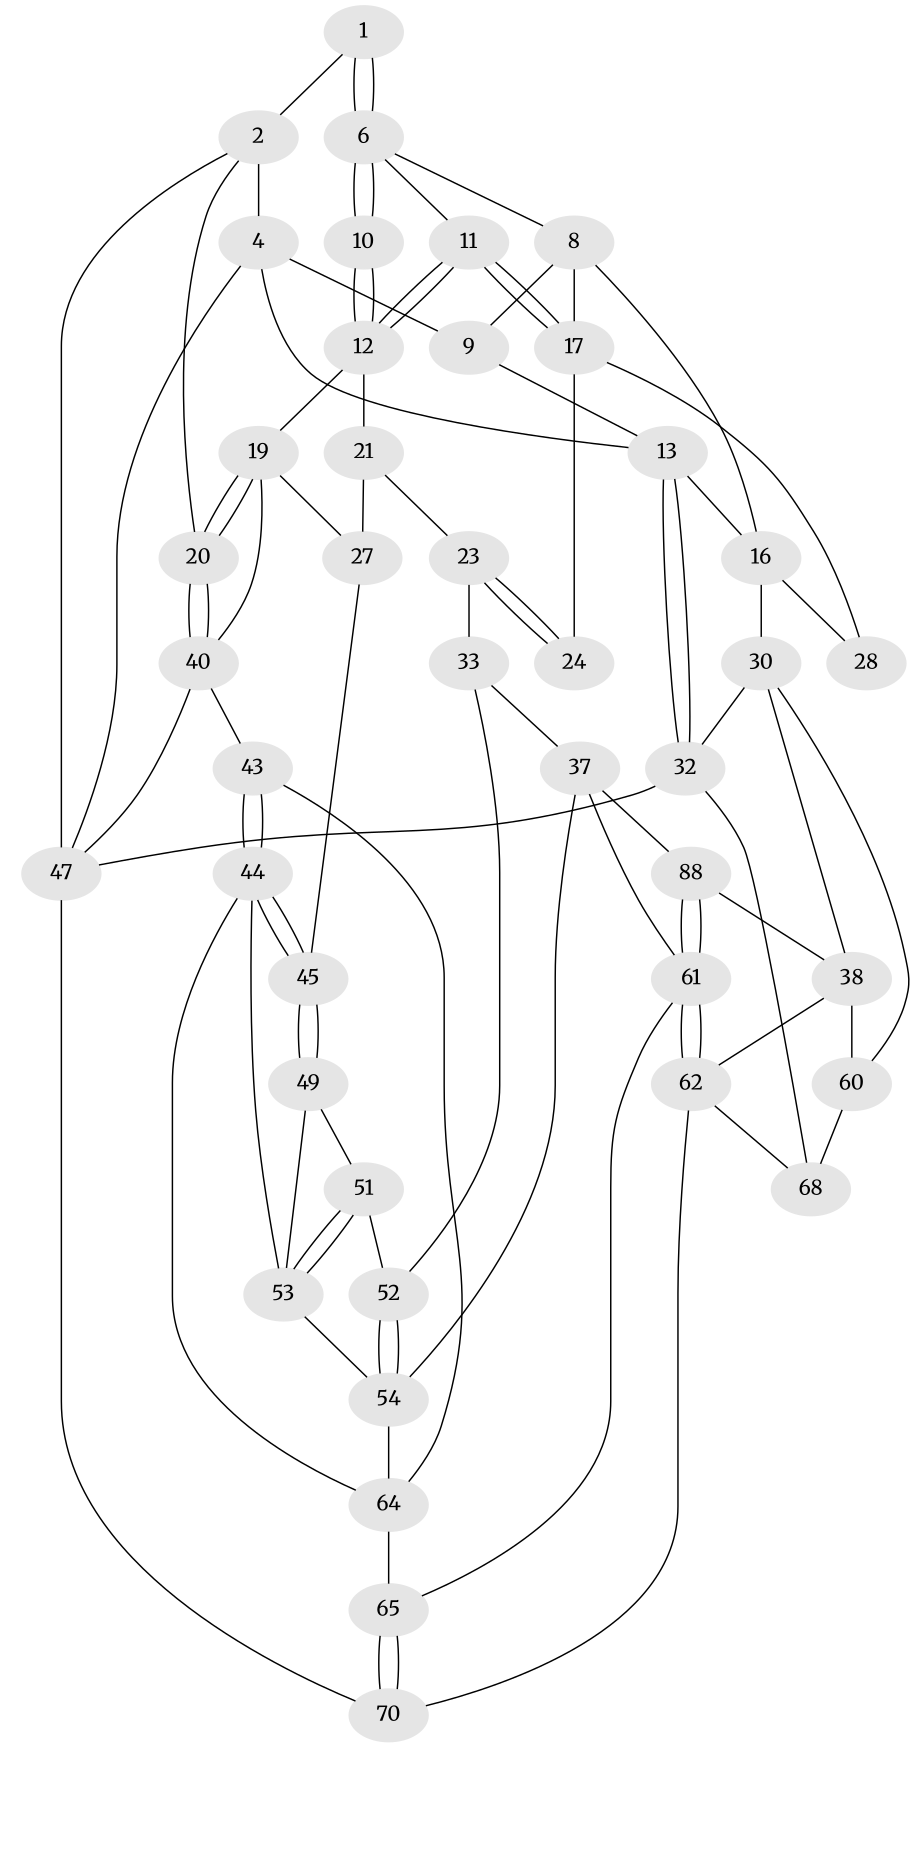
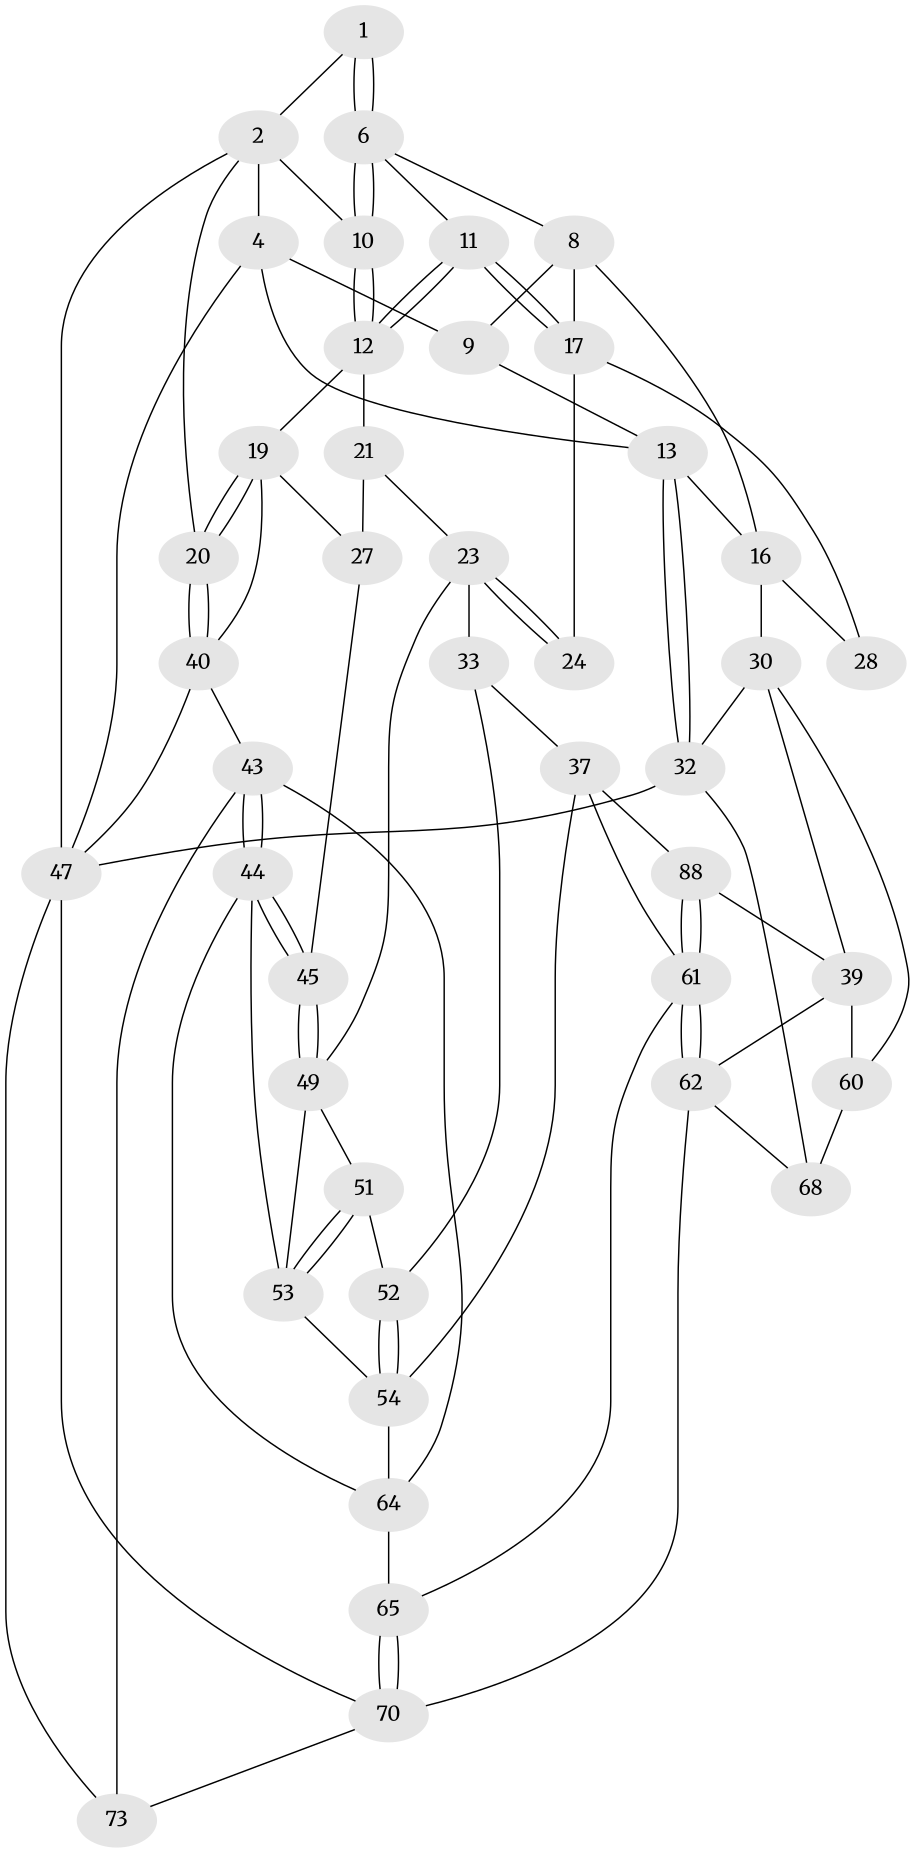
edge "2" -- "10": added
edge "23" -- "49": added
node "38": label "38" -> "39"
node "73": added
